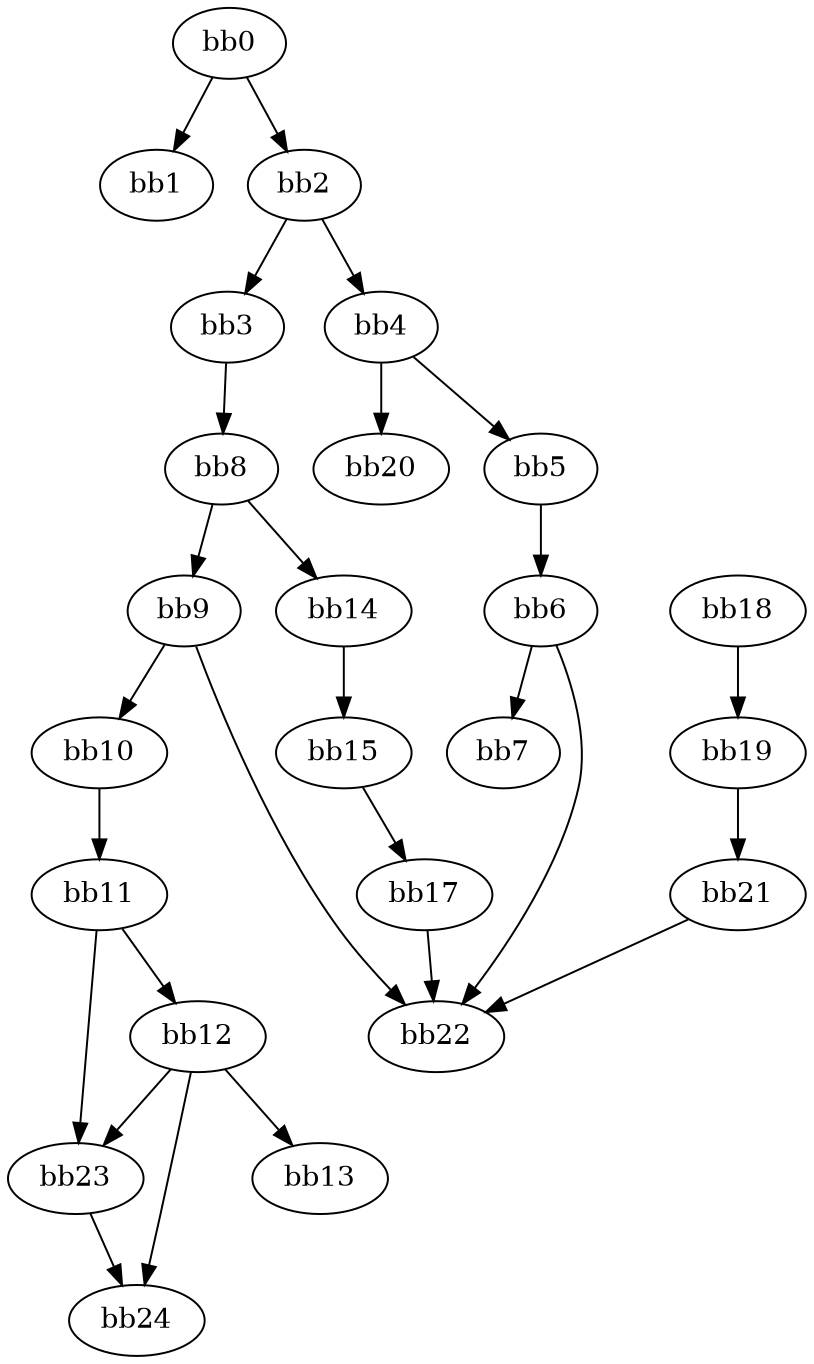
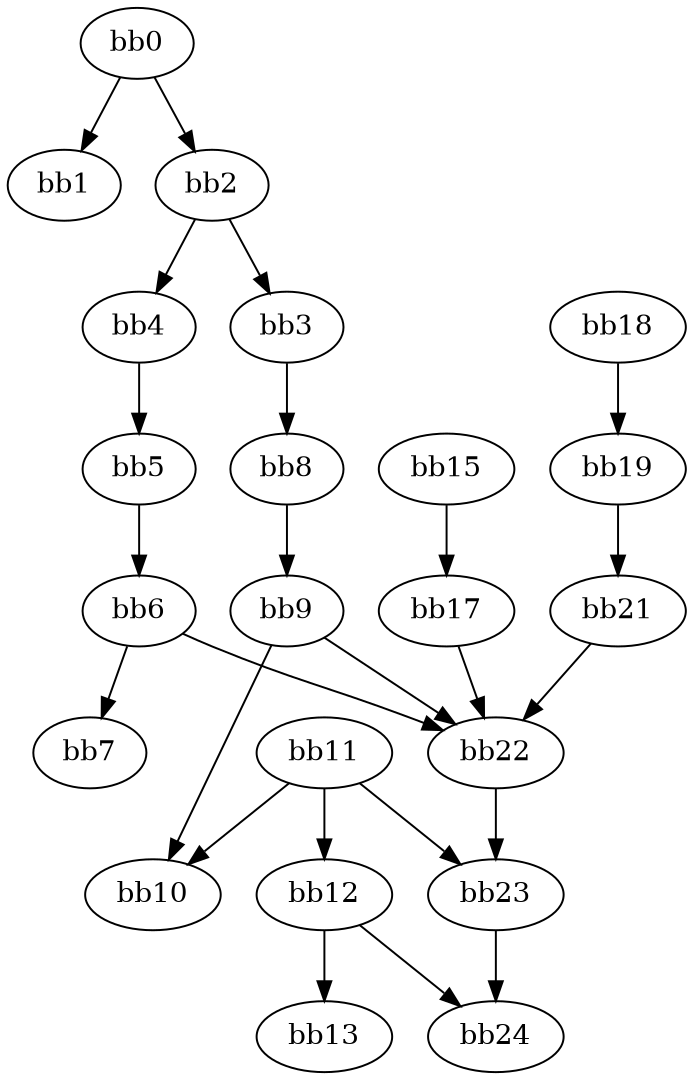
node "bb20": removed
node "bb14": removed
edge "bb10" -> "bb11": reversed
edge "bb12" -> "bb23": now "bb22" -> "bb23"
